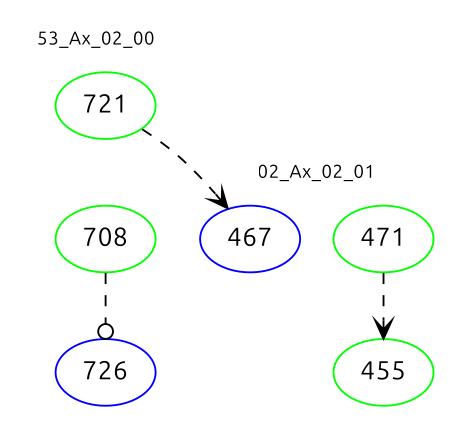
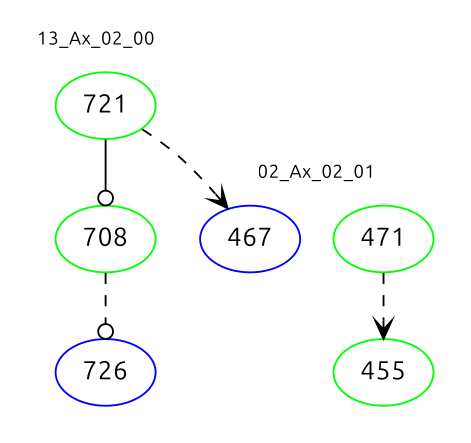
cluster "53_Ax_02_00": label "53_Ax_02_00" -> "13_Ax_02_00"
edge "721" -> "708": added
